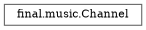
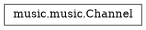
node "final.music.Channel": label "final.music.Channel" -> "music.music.Channel"
